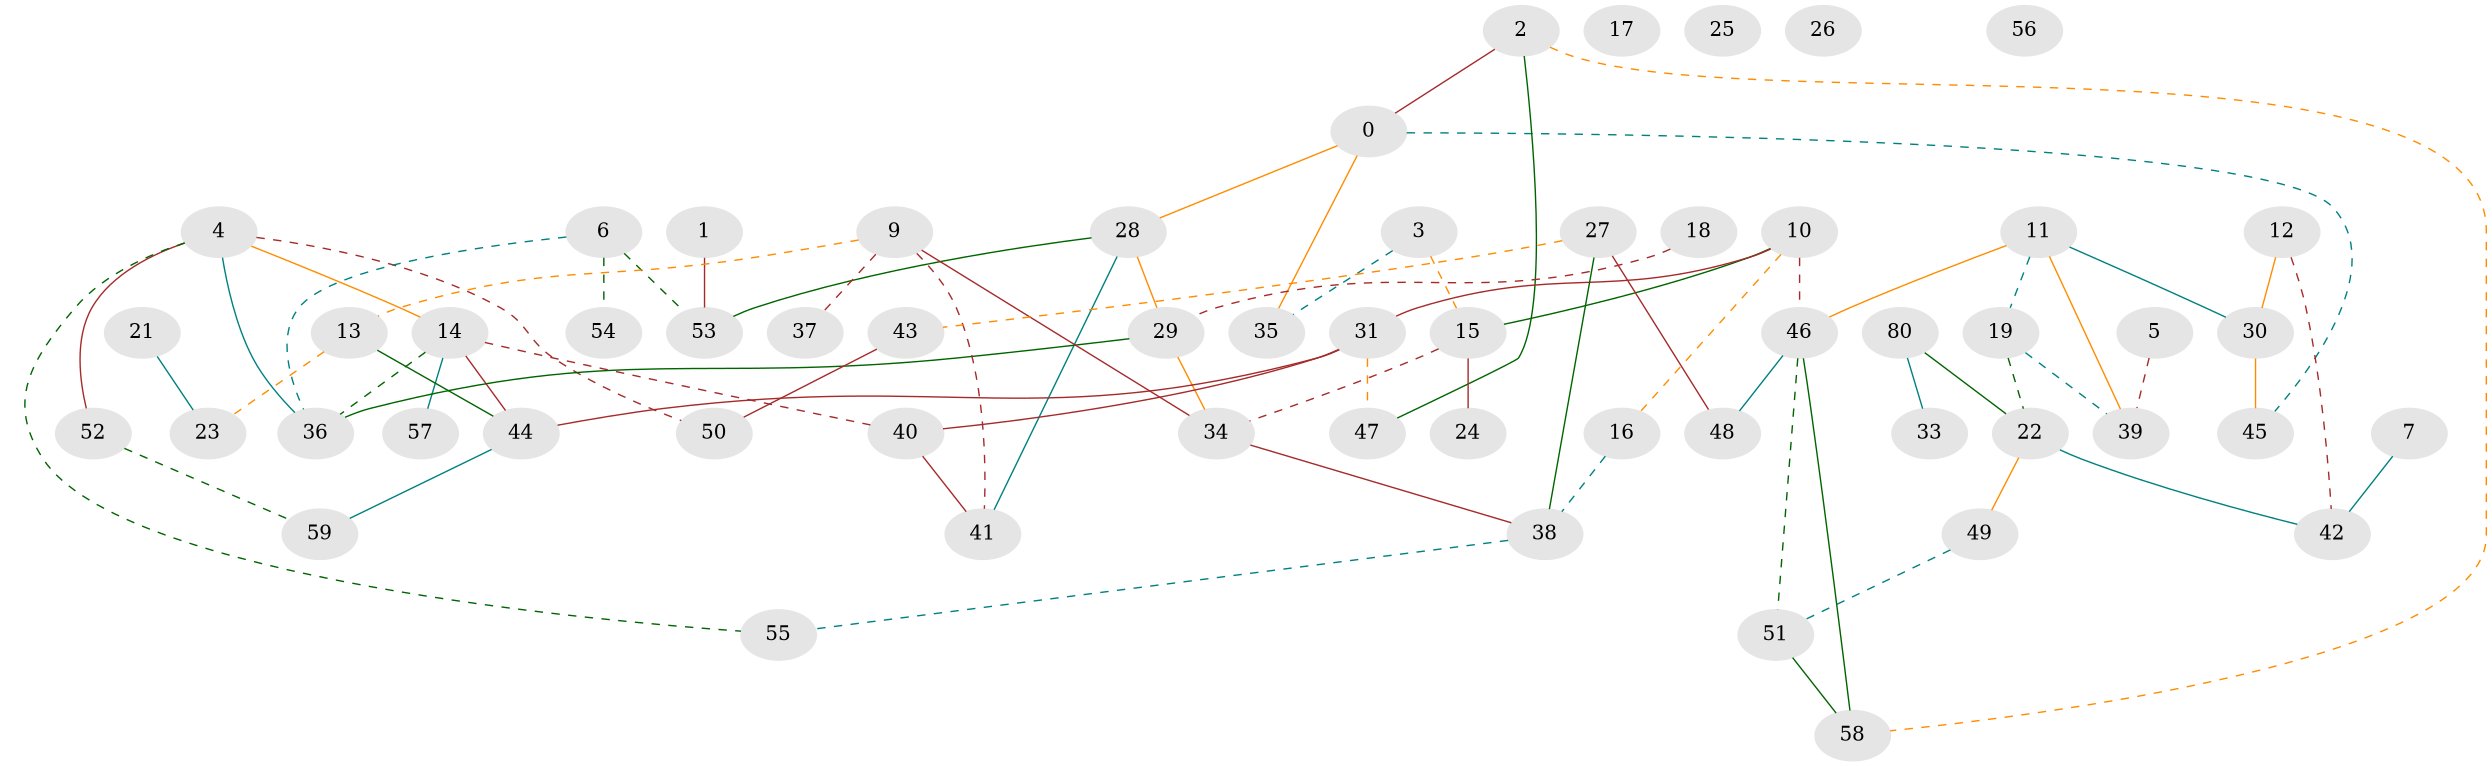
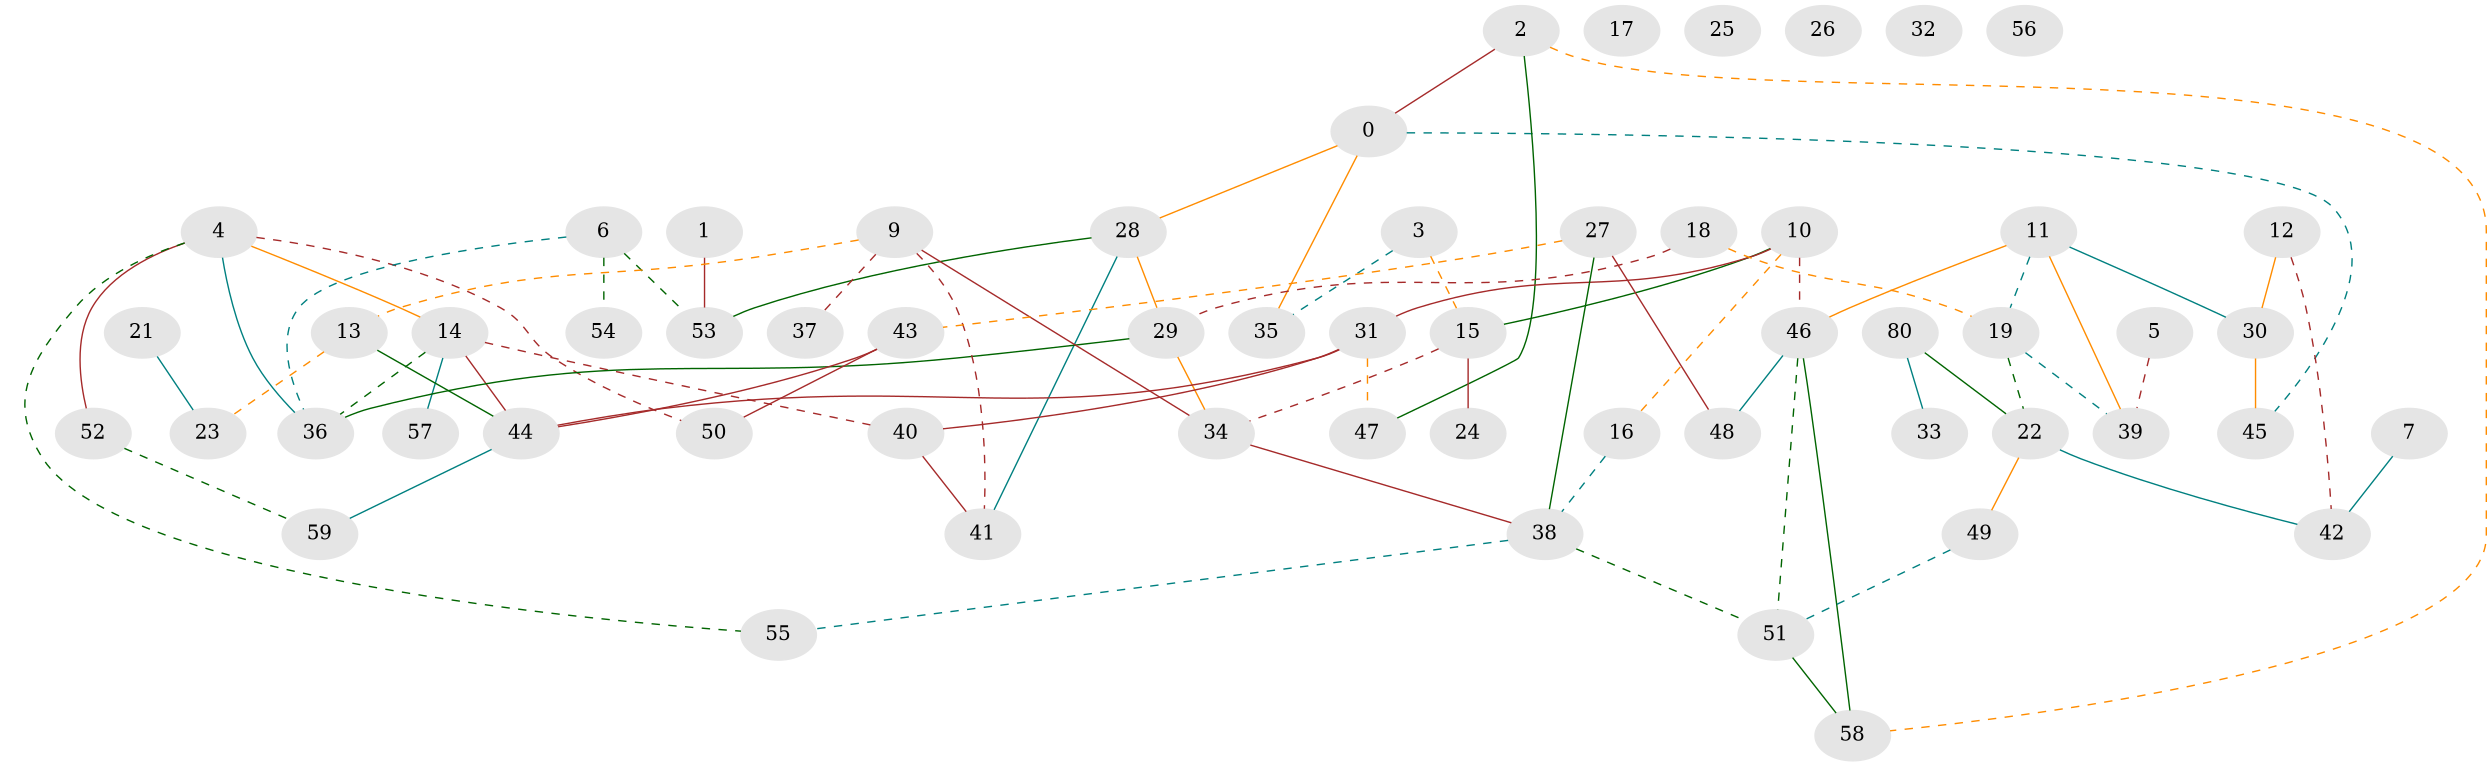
node "32": added
edge "18" -- "19": added
edge "43" -- "44": added
edge "38" -- "51": added
